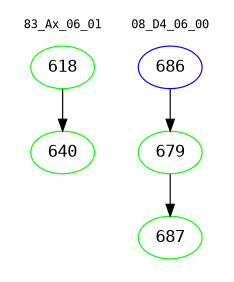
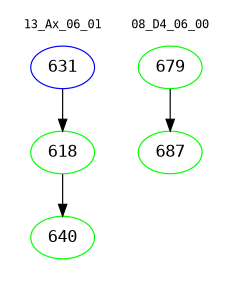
cluster "83_Ax_06_01": label "83_Ax_06_01" -> "13_Ax_06_01"
node "631": added
node "686": removed
